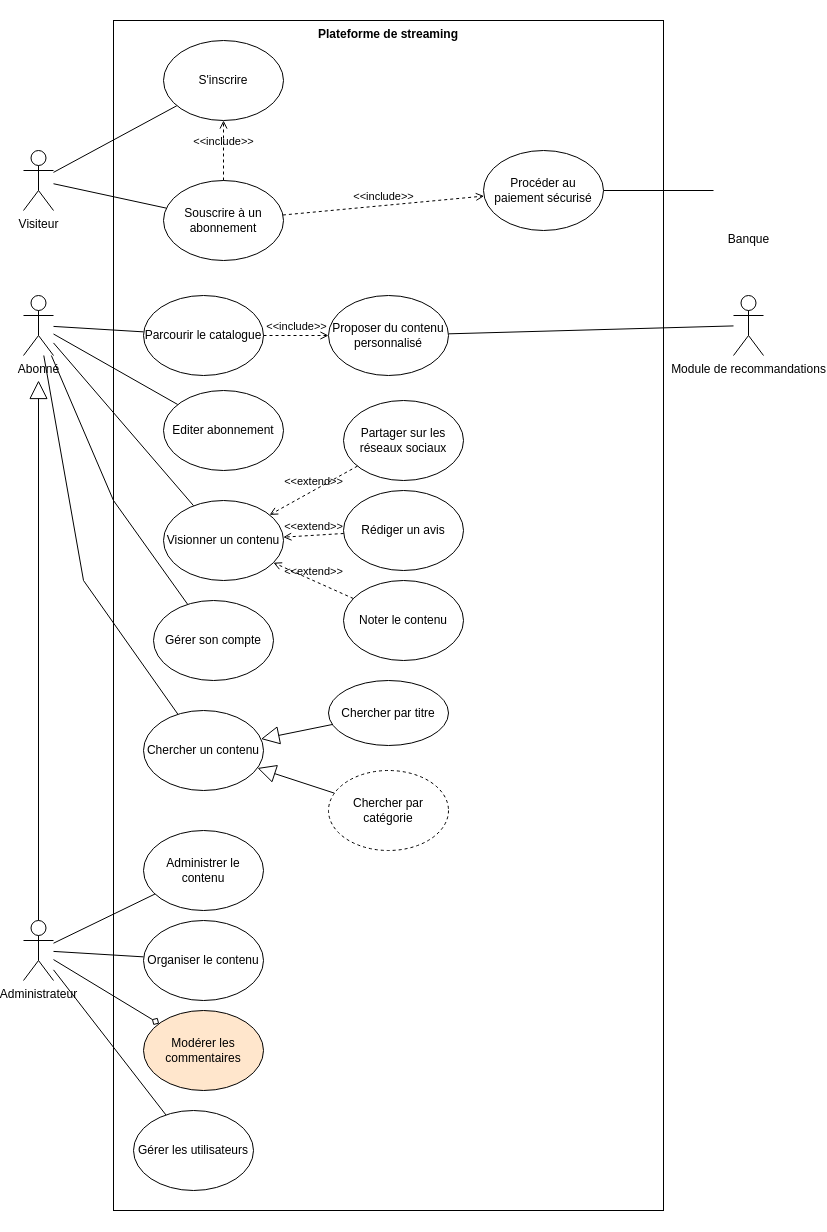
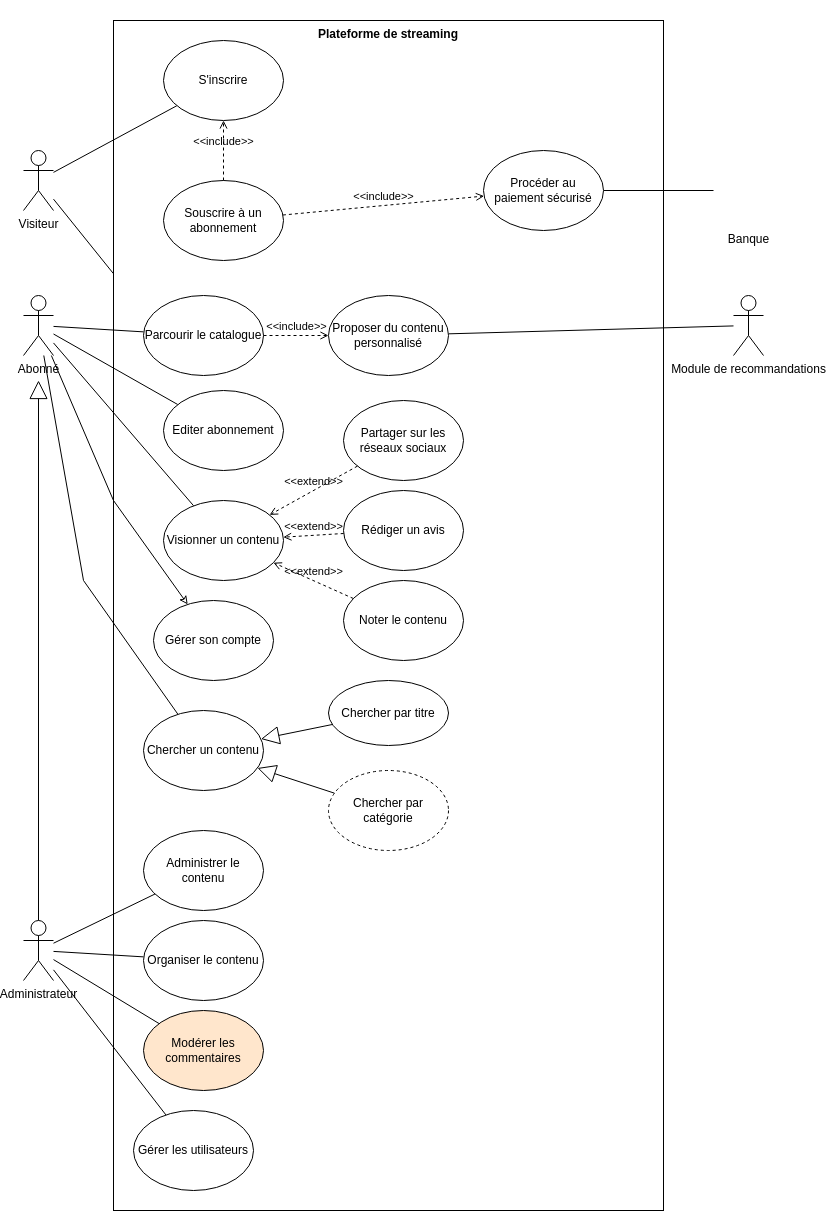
edge "Visiteur" -- "Souscrire à un abonnement": now "Visiteur" -- "Plateforme de streaming"
edge "Abonné" -- "Gérer son compte": arrowhead none -> classic
edge "Administrateur" -> "Modérer les commentaires": arrowhead diamond -> none
